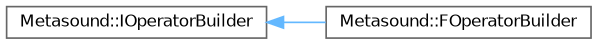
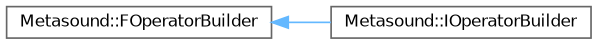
edge "Metasound::FOperatorBuilder" -> "Metasound::IOperatorBuilder": reversed
